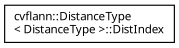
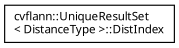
node "cvflann::DistanceType < DistanceType >::DistIndex": label "cvflann::DistanceType < DistanceType >::DistIndex" -> "cvflann::UniqueResultSet < DistanceType >::DistIndex"
